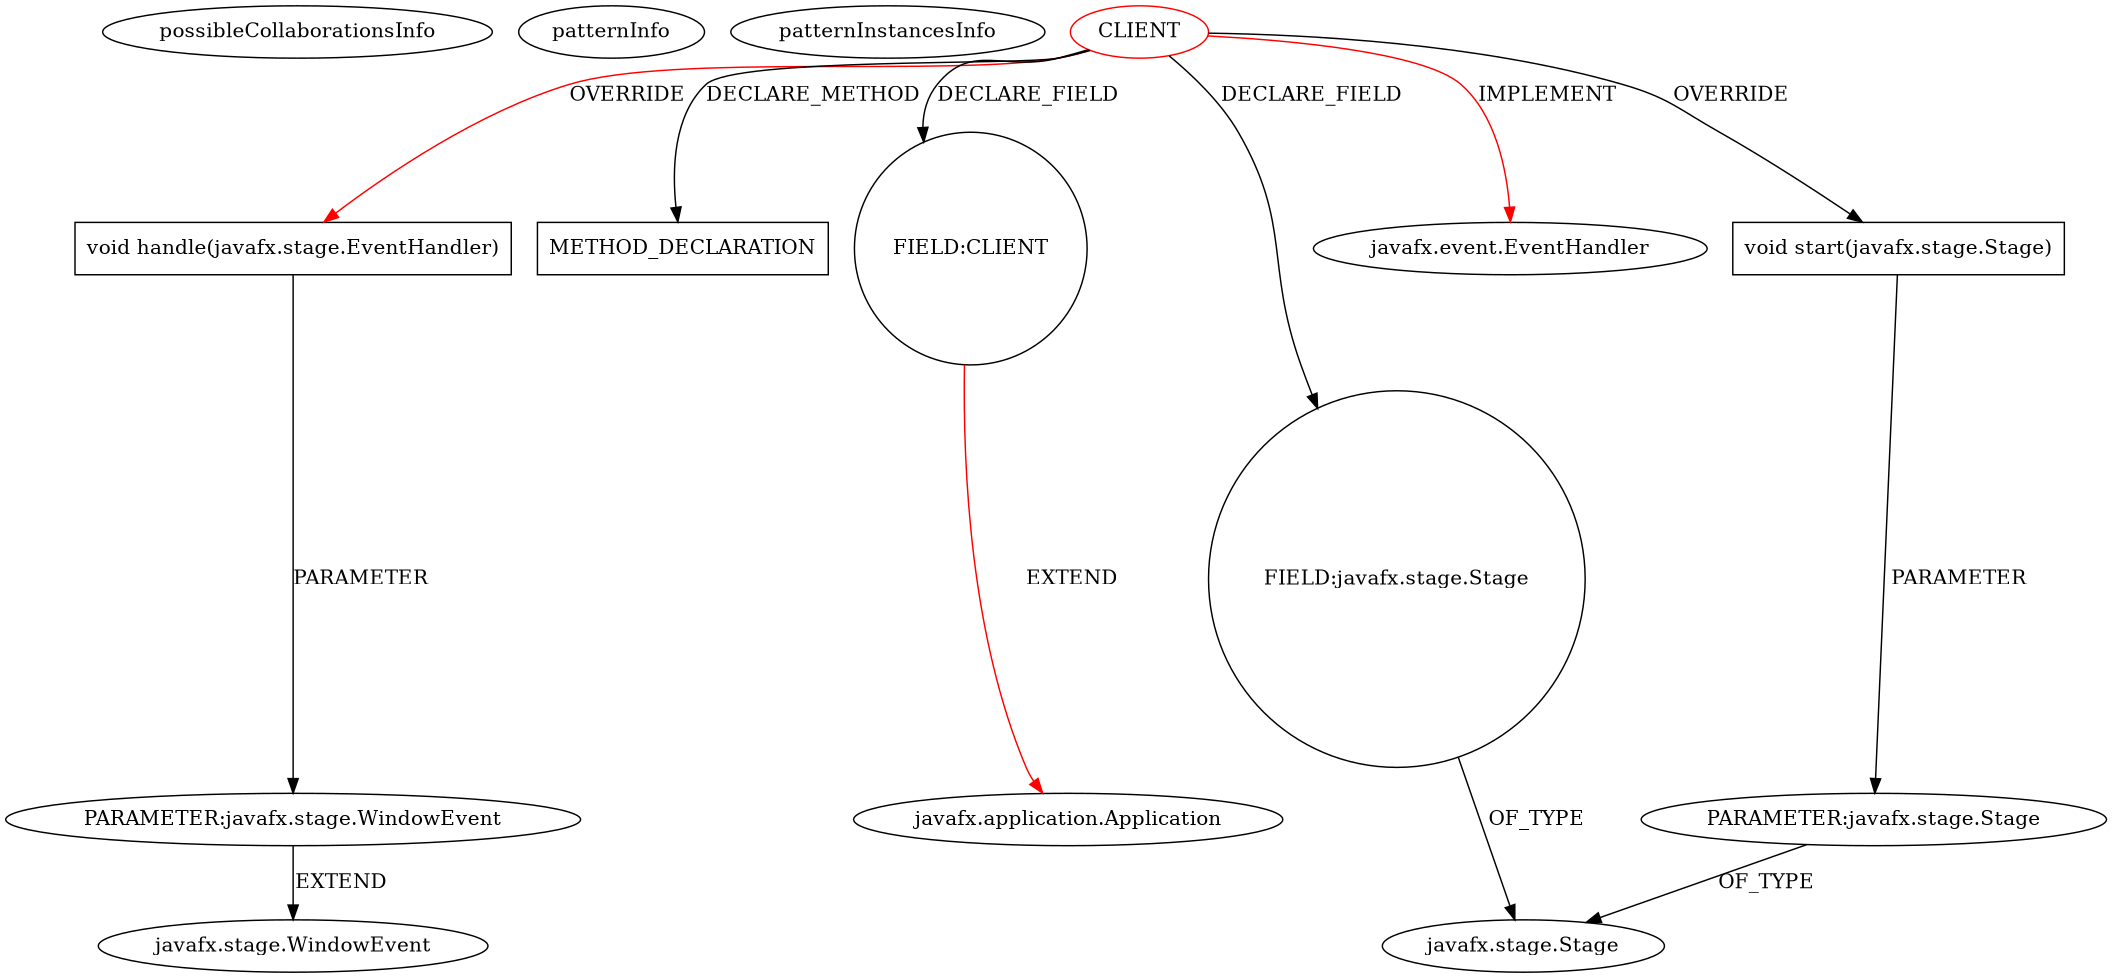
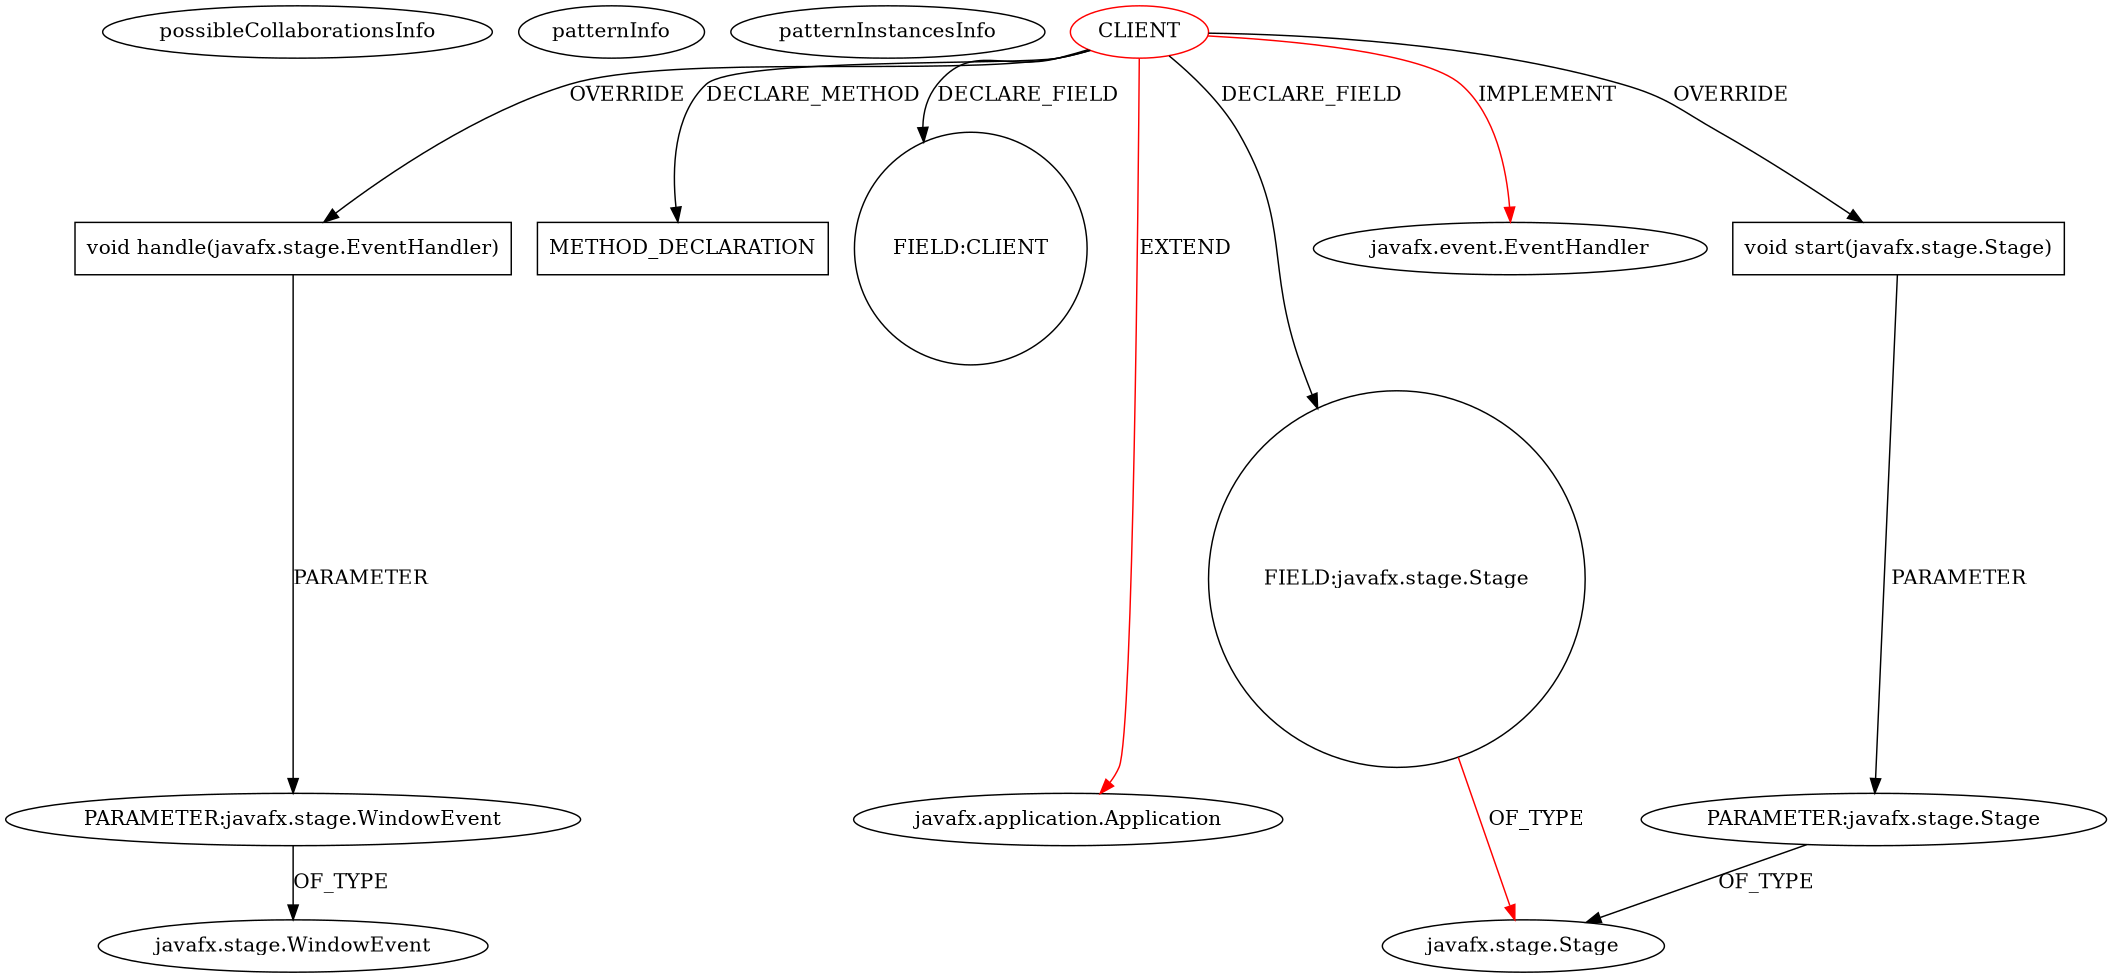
edge "CLIENT" -> "void handle(javafx.stage.EventHandler)": color red -> black
edge "FIELD:CLIENT" -> "javafx.application.Application": now "CLIENT" -> "javafx.application.Application"
edge "FIELD:javafx.stage.Stage" -> "javafx.stage.Stage": color black -> red
edge "PARAMETER:javafx.stage.WindowEvent" -> "javafx.stage.WindowEvent": label "EXTEND" -> "OF_TYPE"
